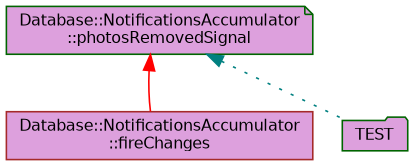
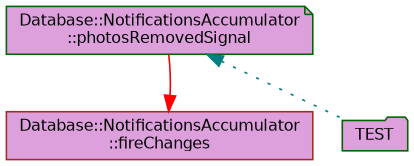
edge "Database::NotificationsAccumulator ::fireChanges" -> "Database::NotificationsAccumulator ::photosRemovedSignal": reversed
